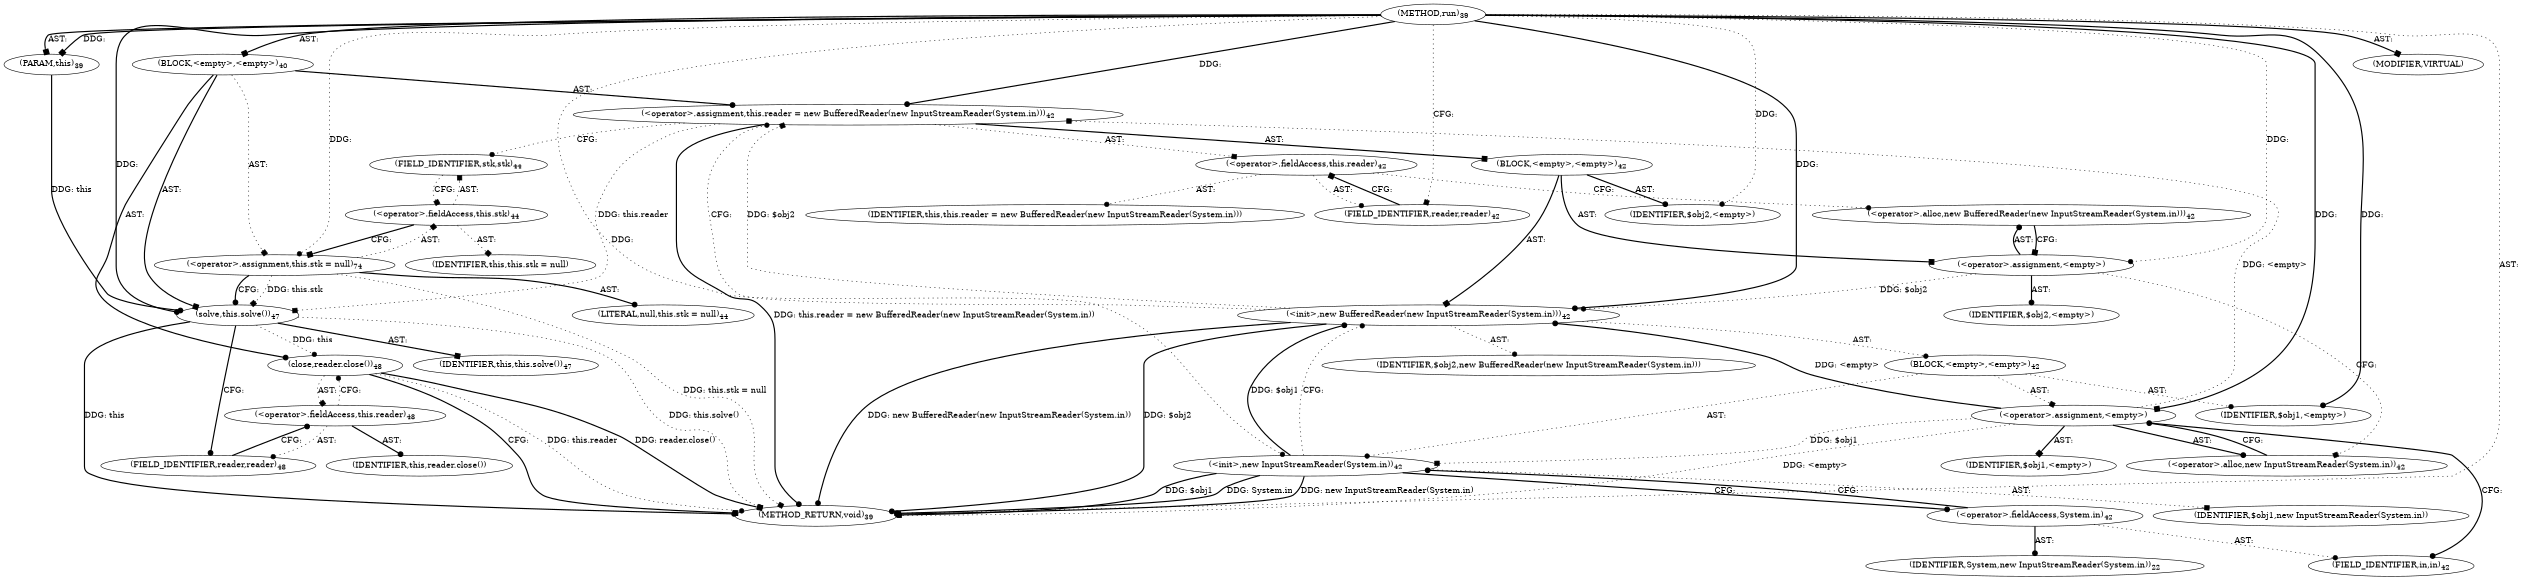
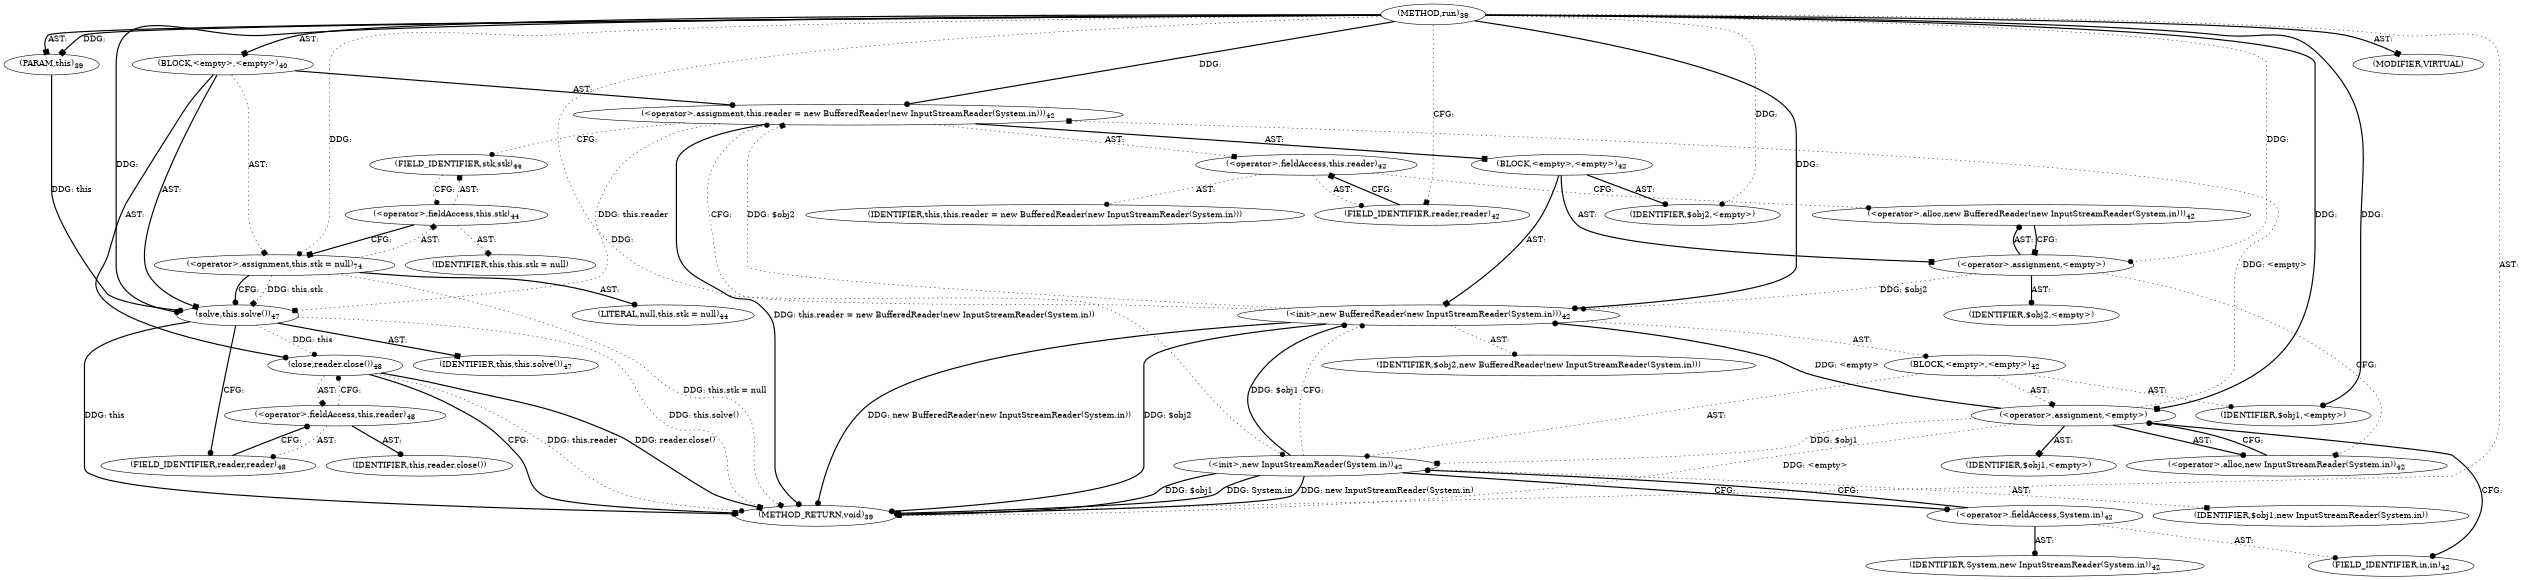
edge "(FIELD_IDENTIFIER,stk,stk)" -> "(<operator>.fieldAccess,this.stk)": arrowhead box -> dot
node "(IDENTIFIER,System,new InputStreamReader(System.in))": text "22" -> "42"
